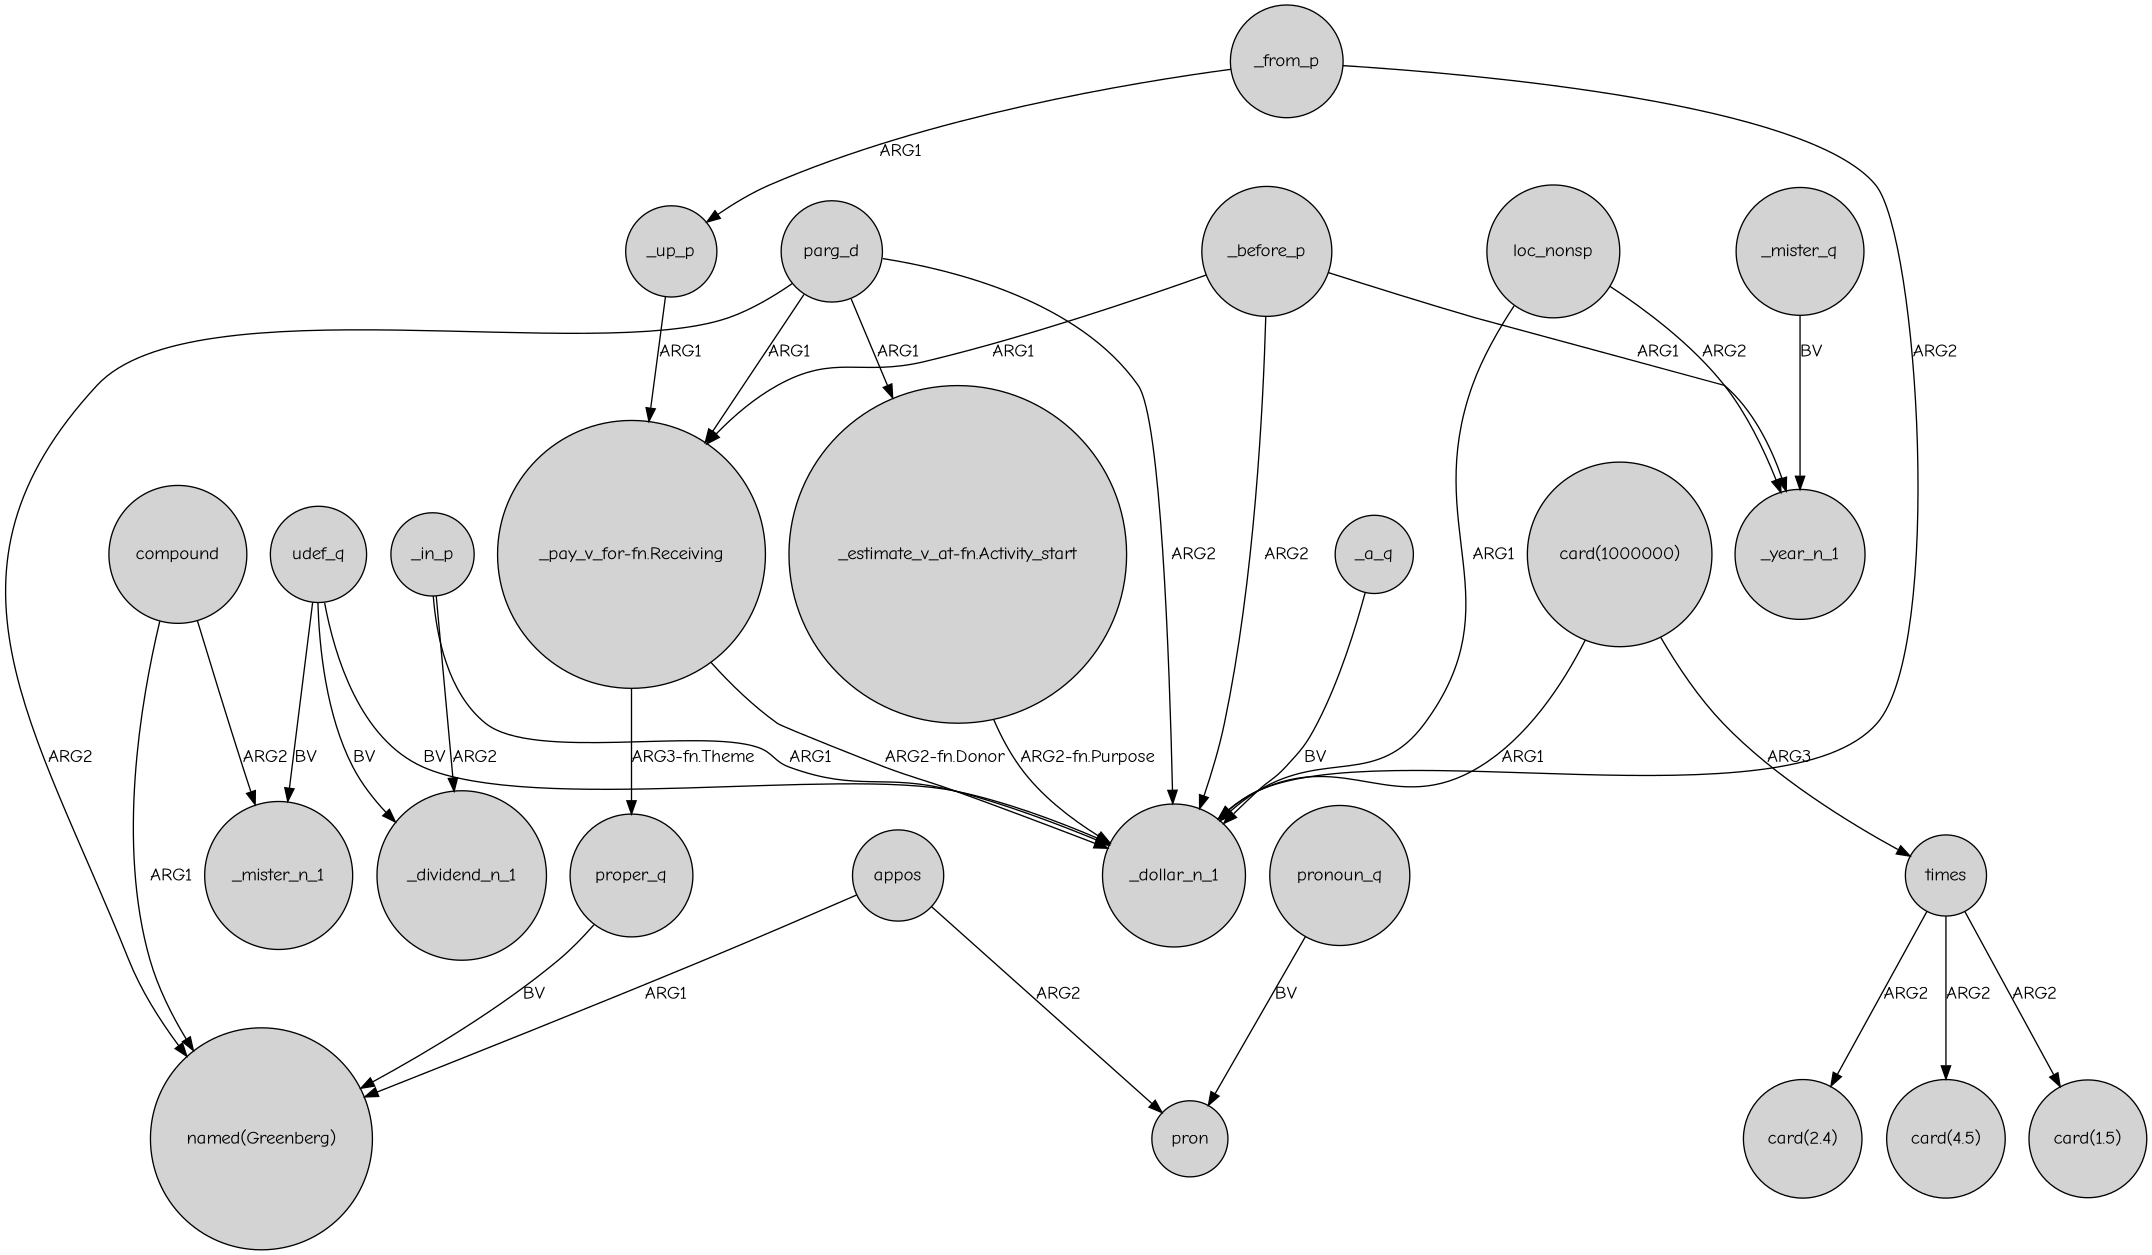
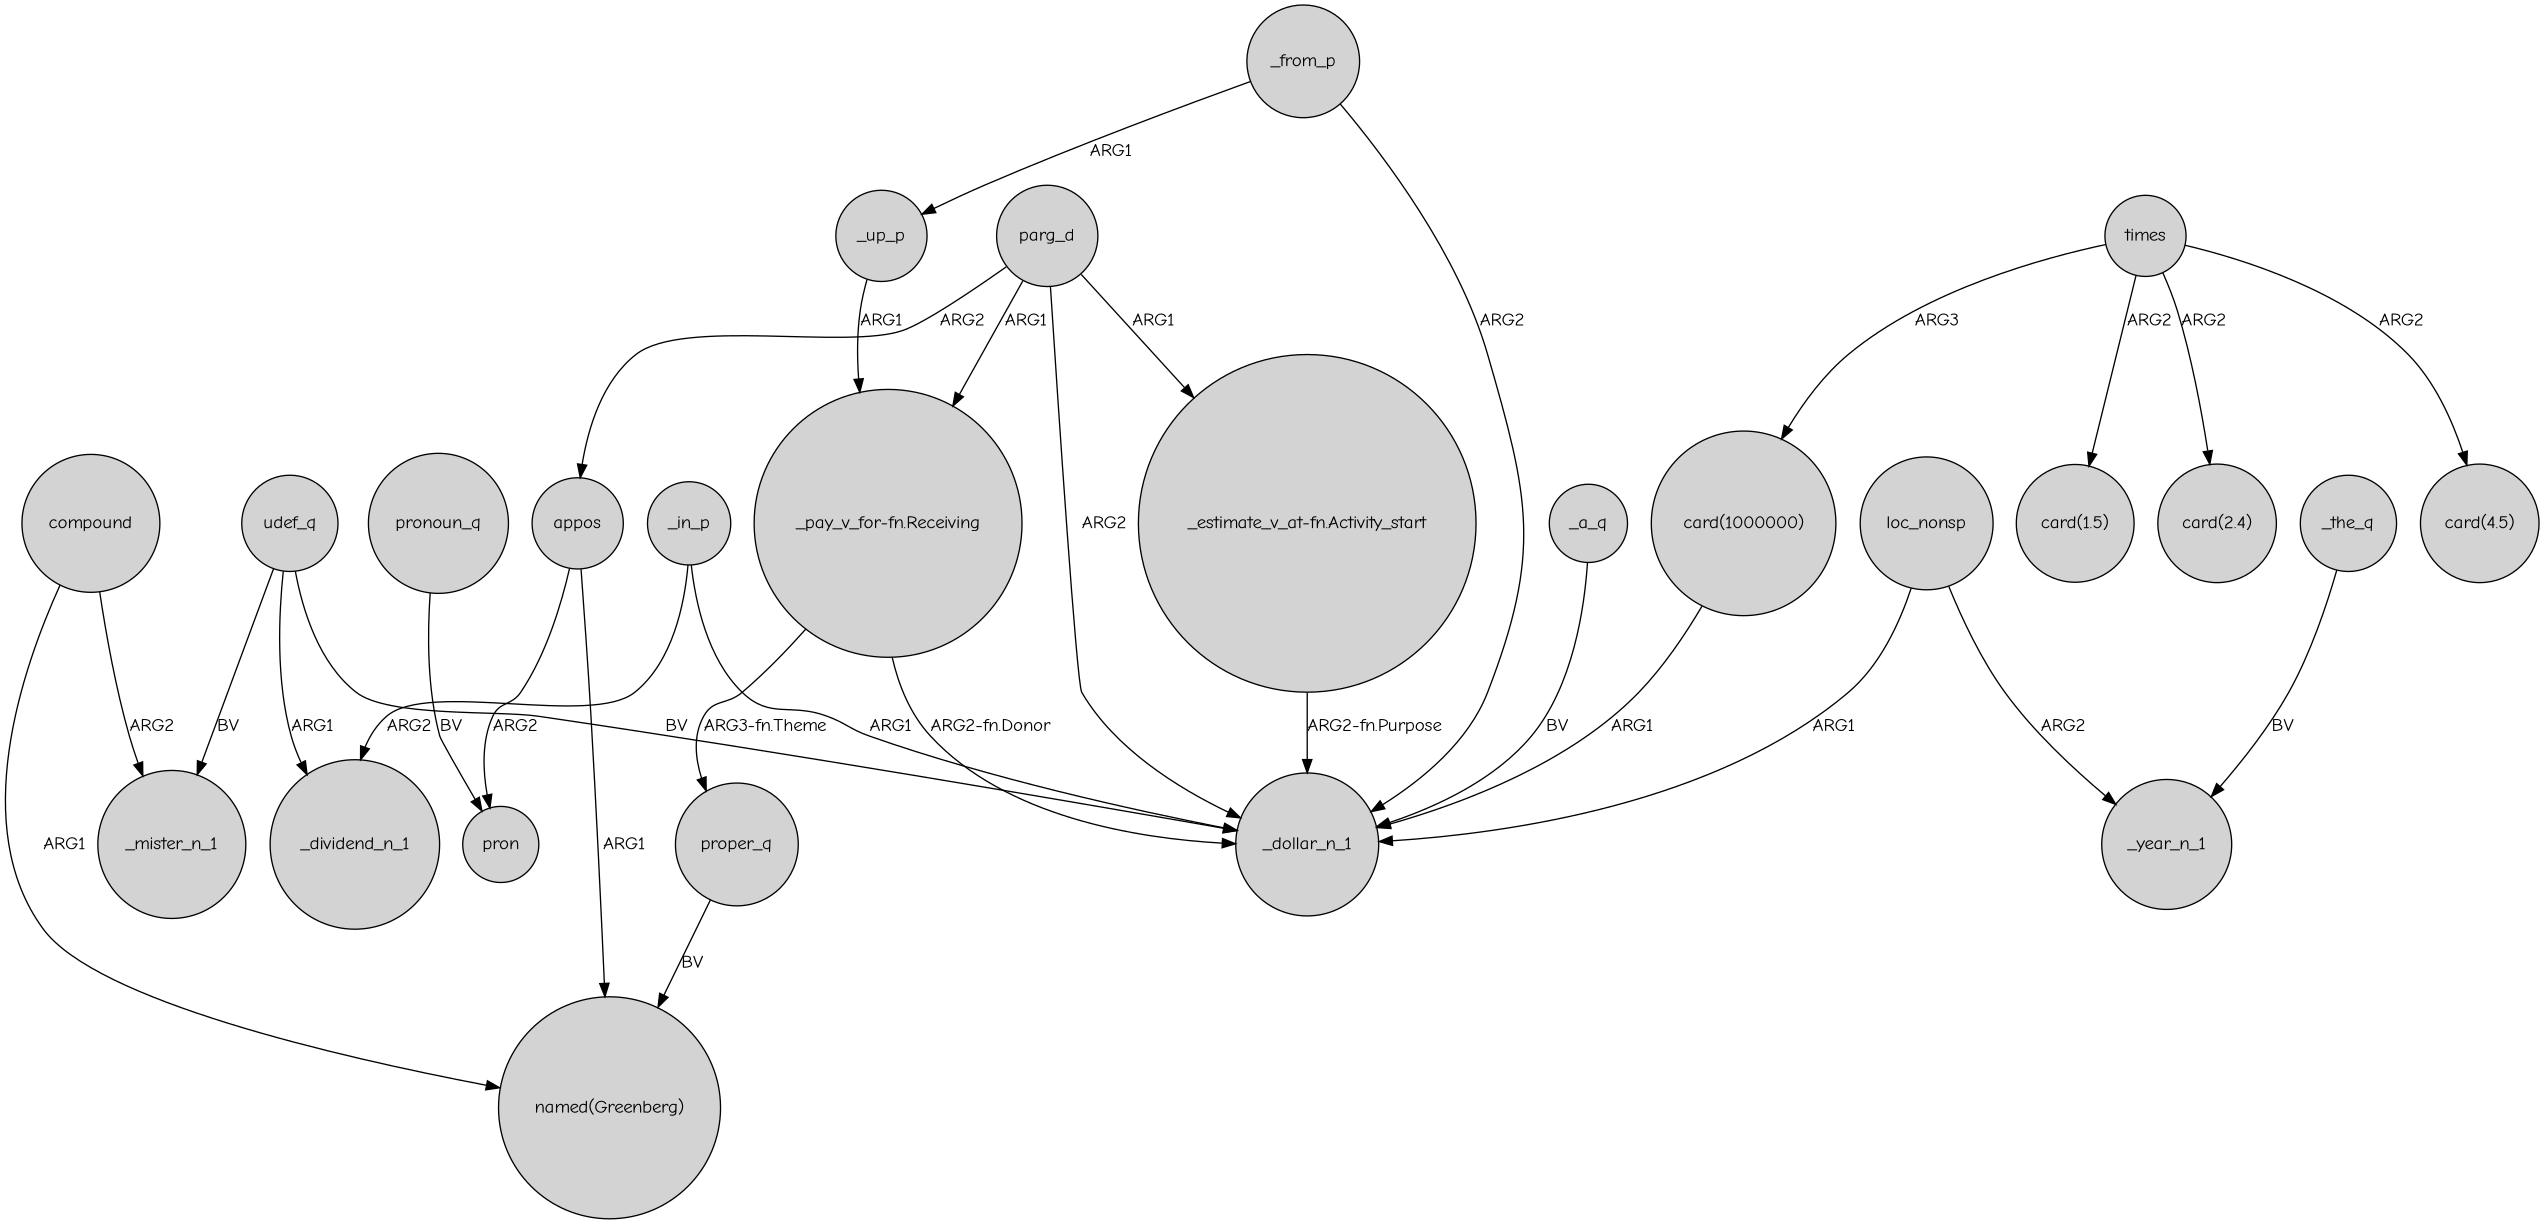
node "_before_p": removed
node "_mister_q": label "_mister_q" -> "_the_q"
edge "parg_d" -> "named(Greenberg)": now "parg_d" -> "appos"
edge "udef_q" -> "_dividend_n_1": label "BV" -> "ARG1"
edge "card(1000000)" -> "times": reversed
